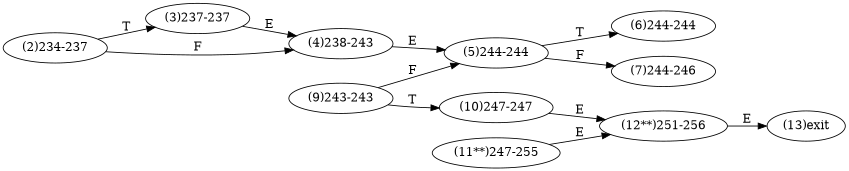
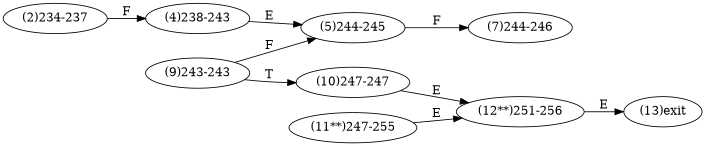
node "(3)237-237": removed
node "(6)244-244": removed
node "(5)244-244": label "(5)244-244" -> "(5)244-245"
